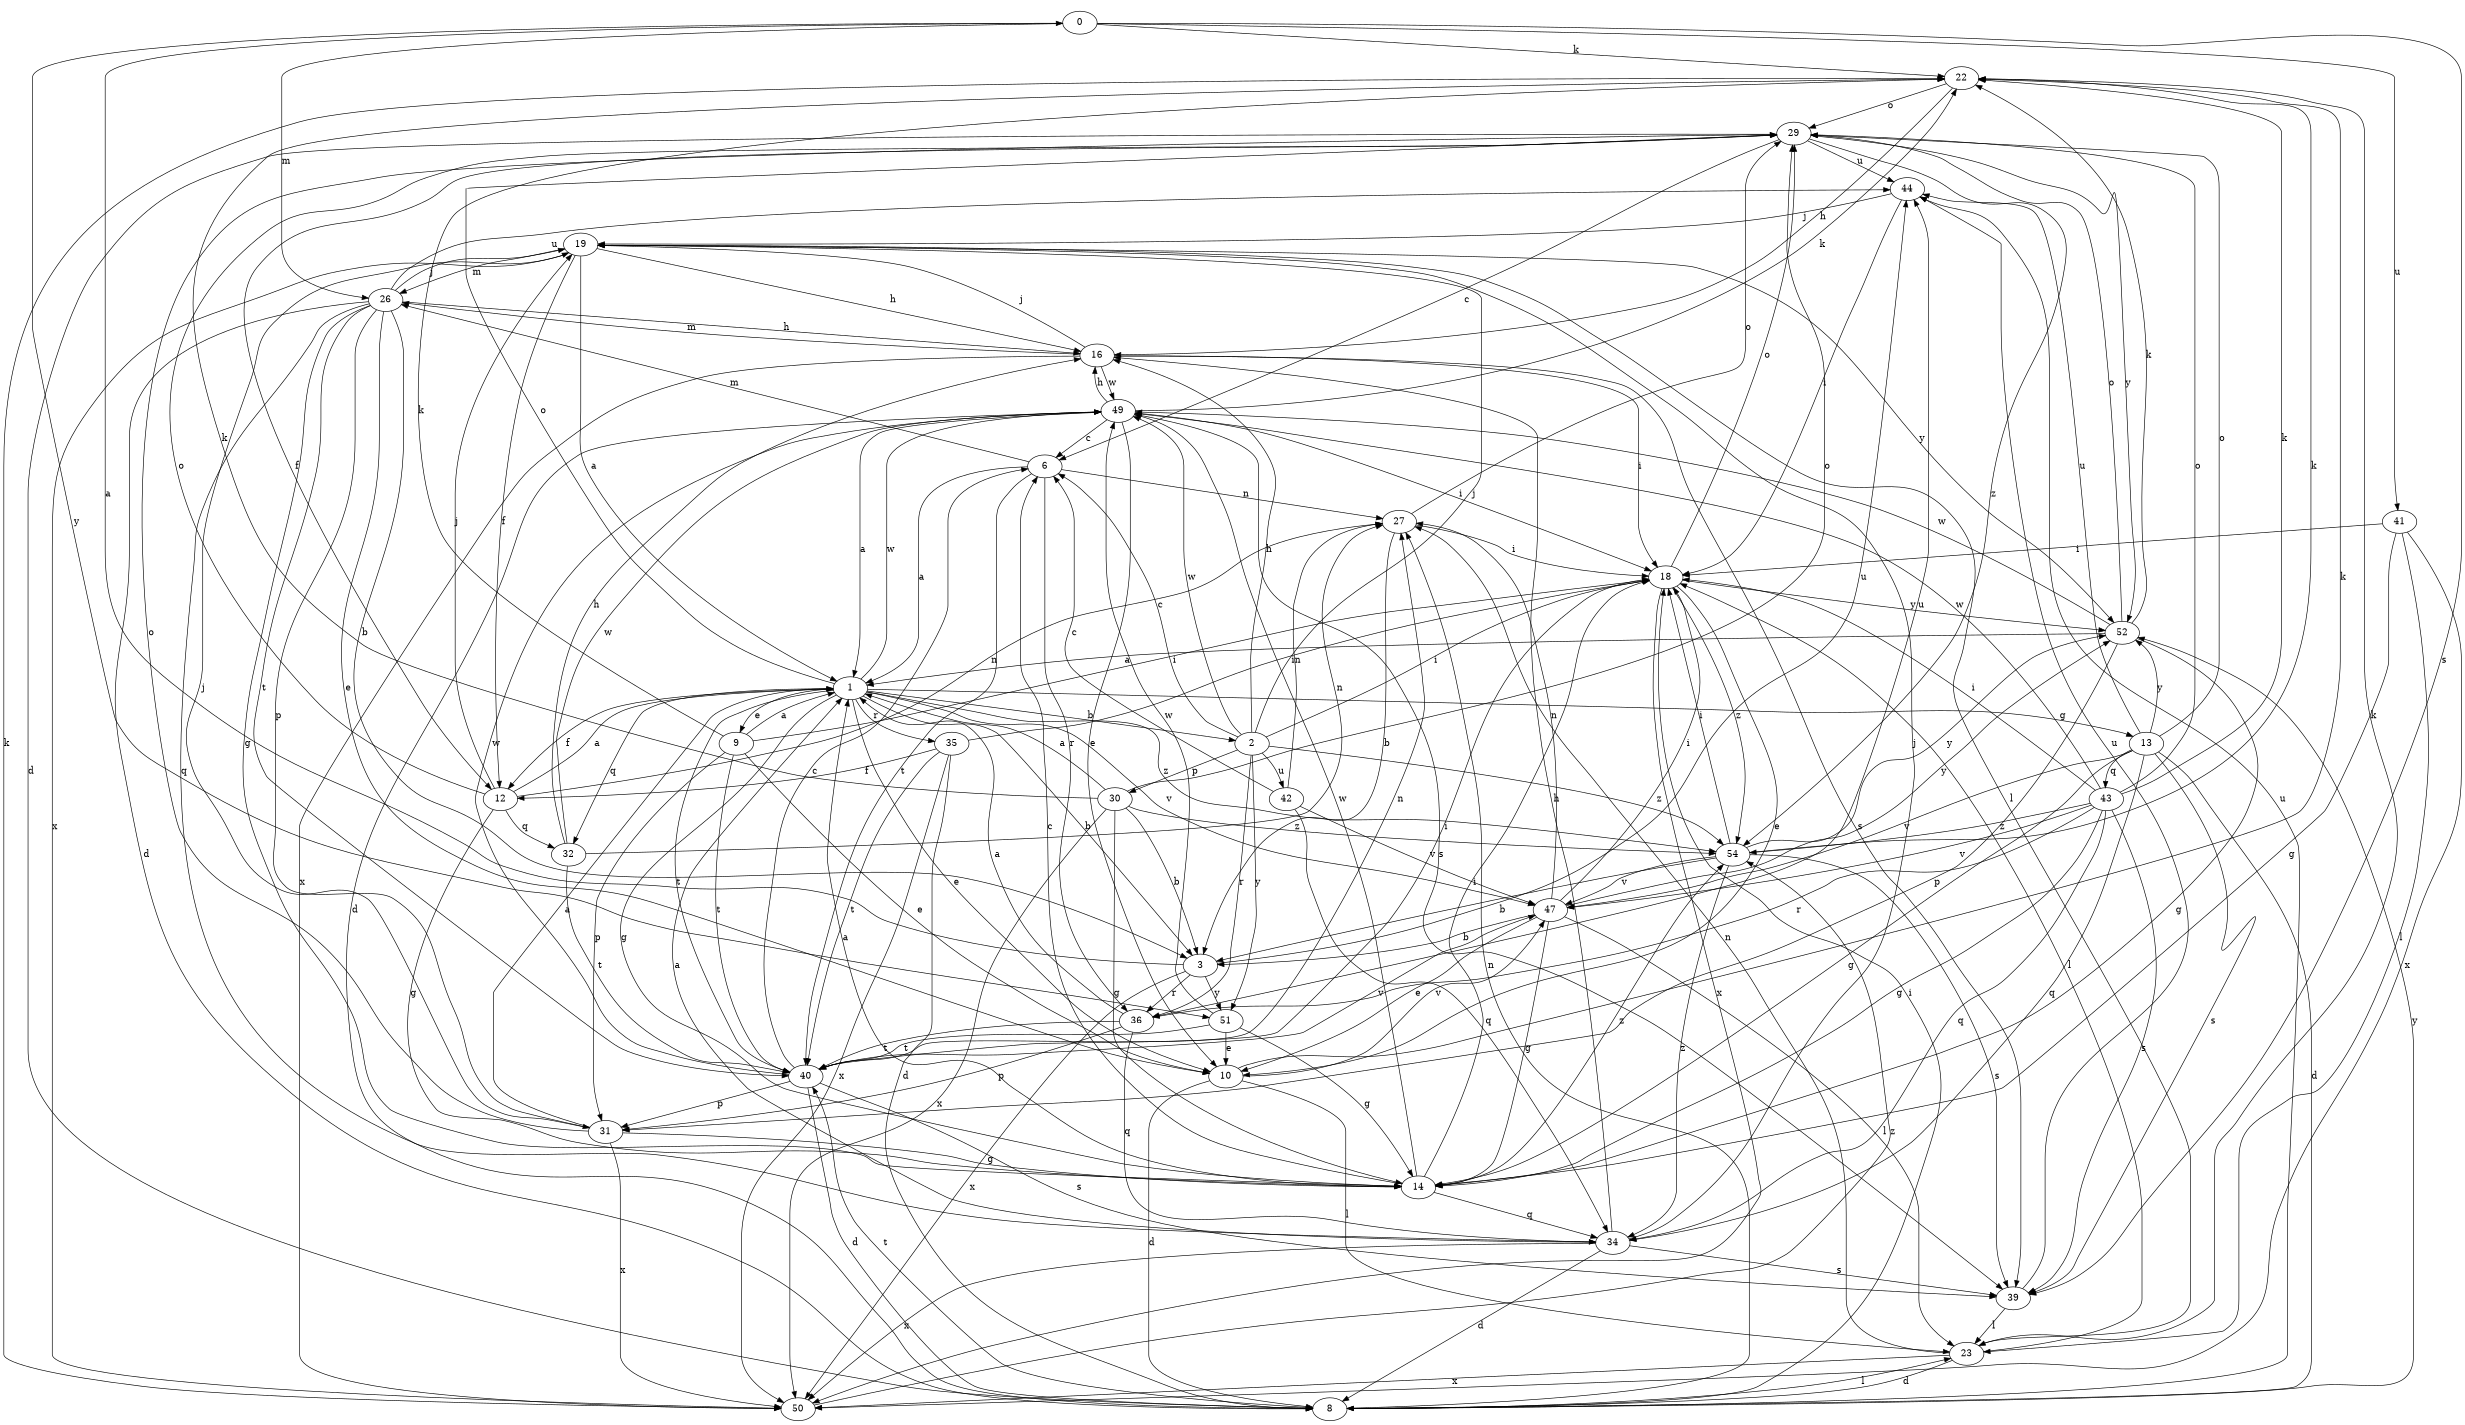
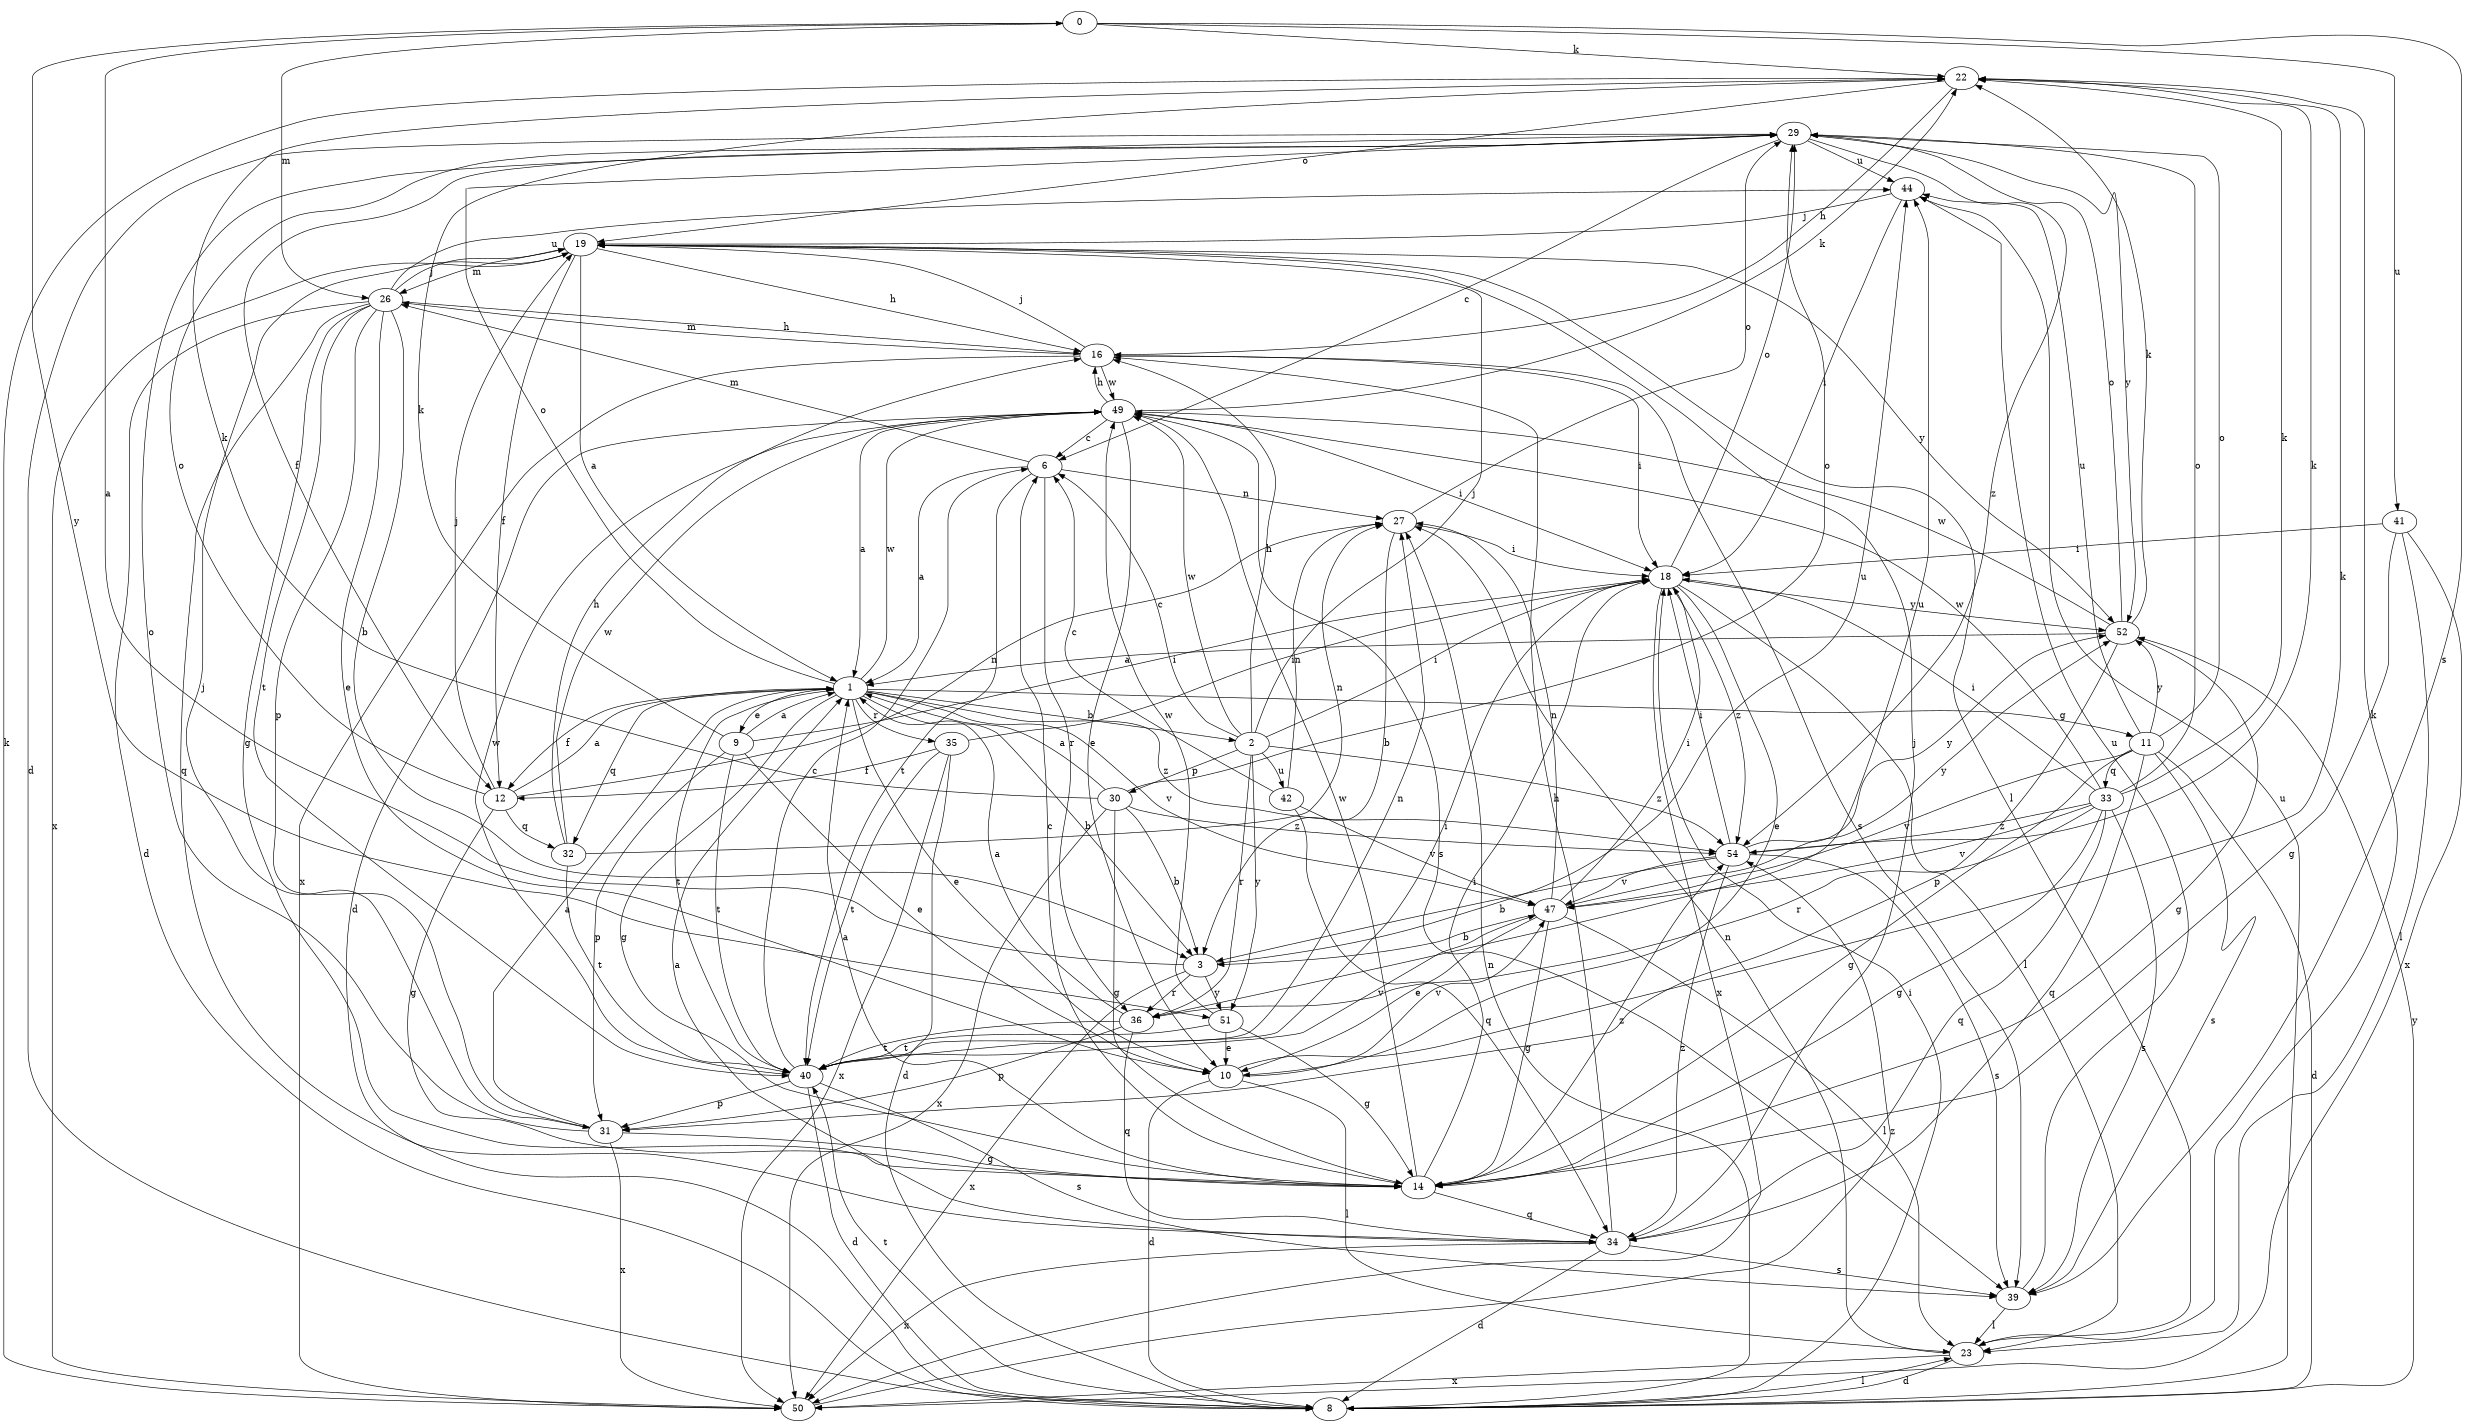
edge "22" -> "29": now "22" -> "19"
node "13": label "13" -> "11"
node "43": label "43" -> "33"
edge "23" -> "18": reversed
